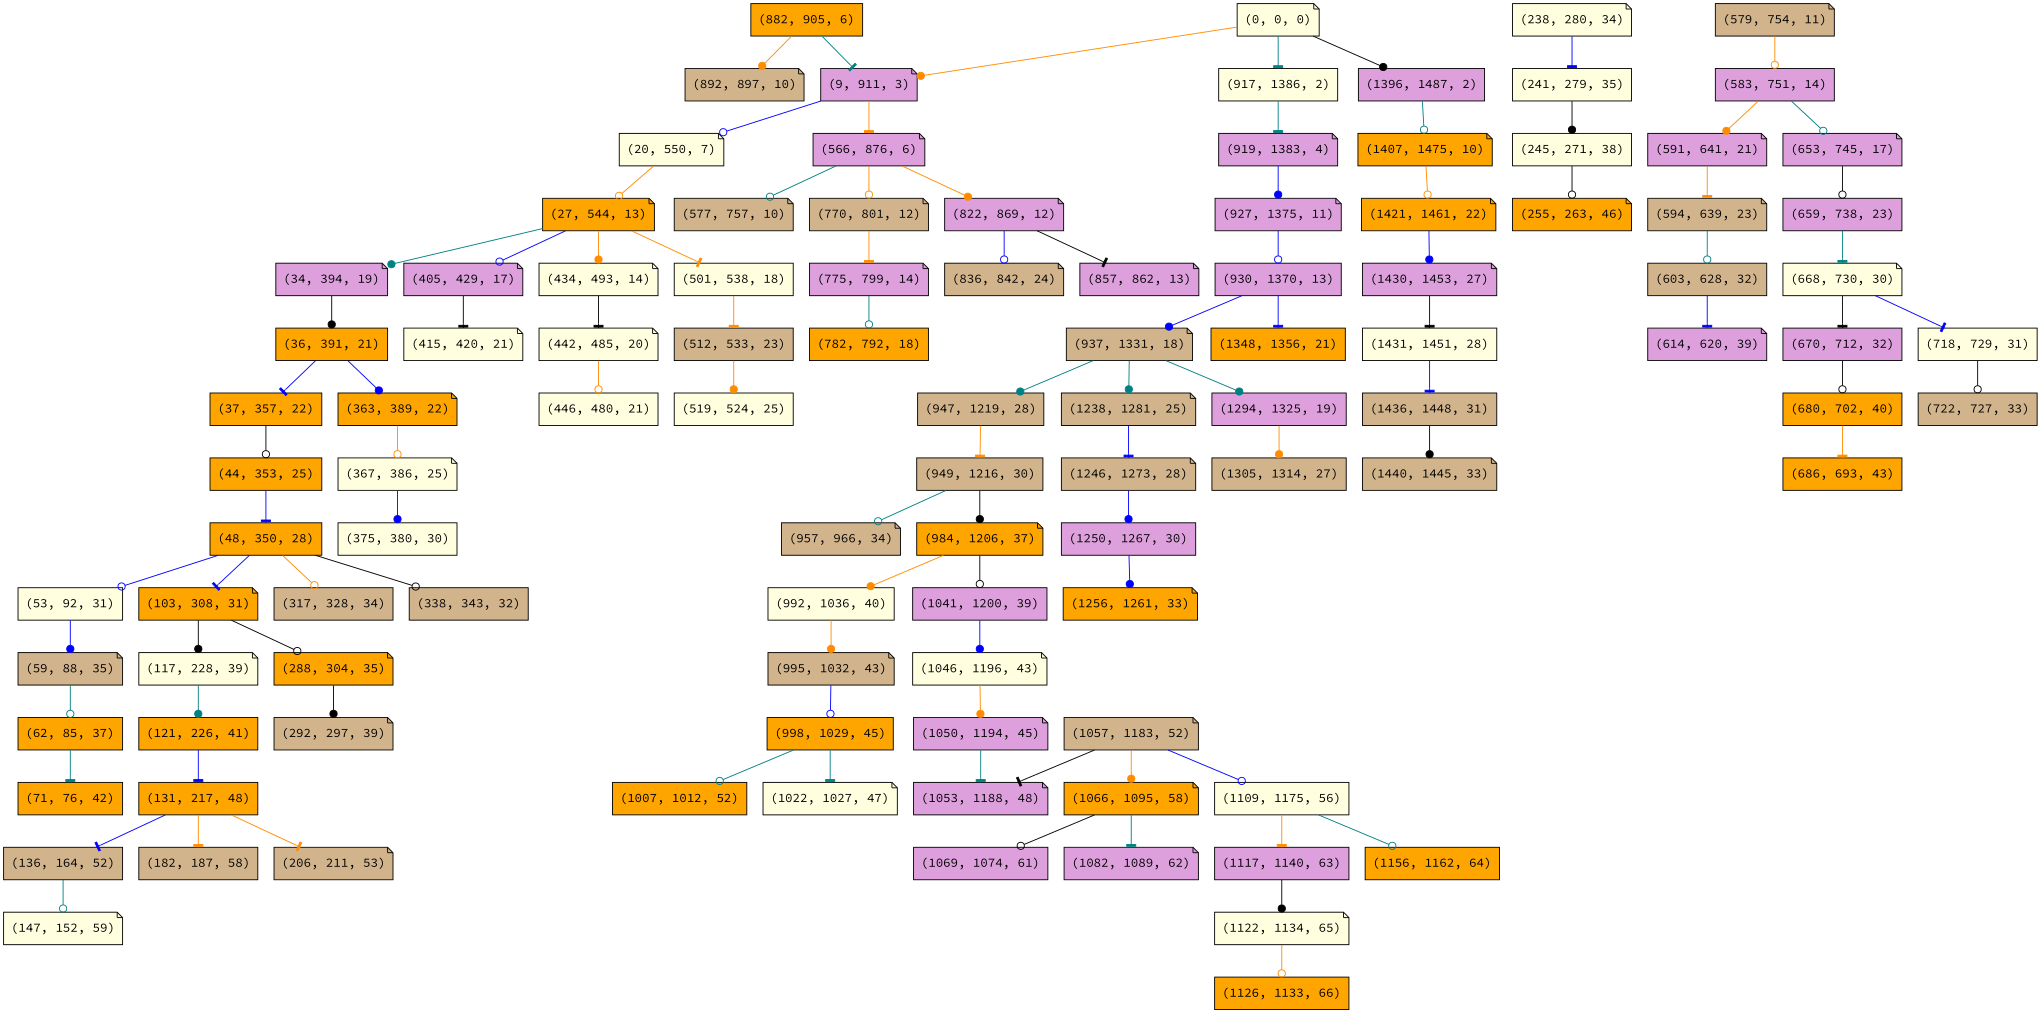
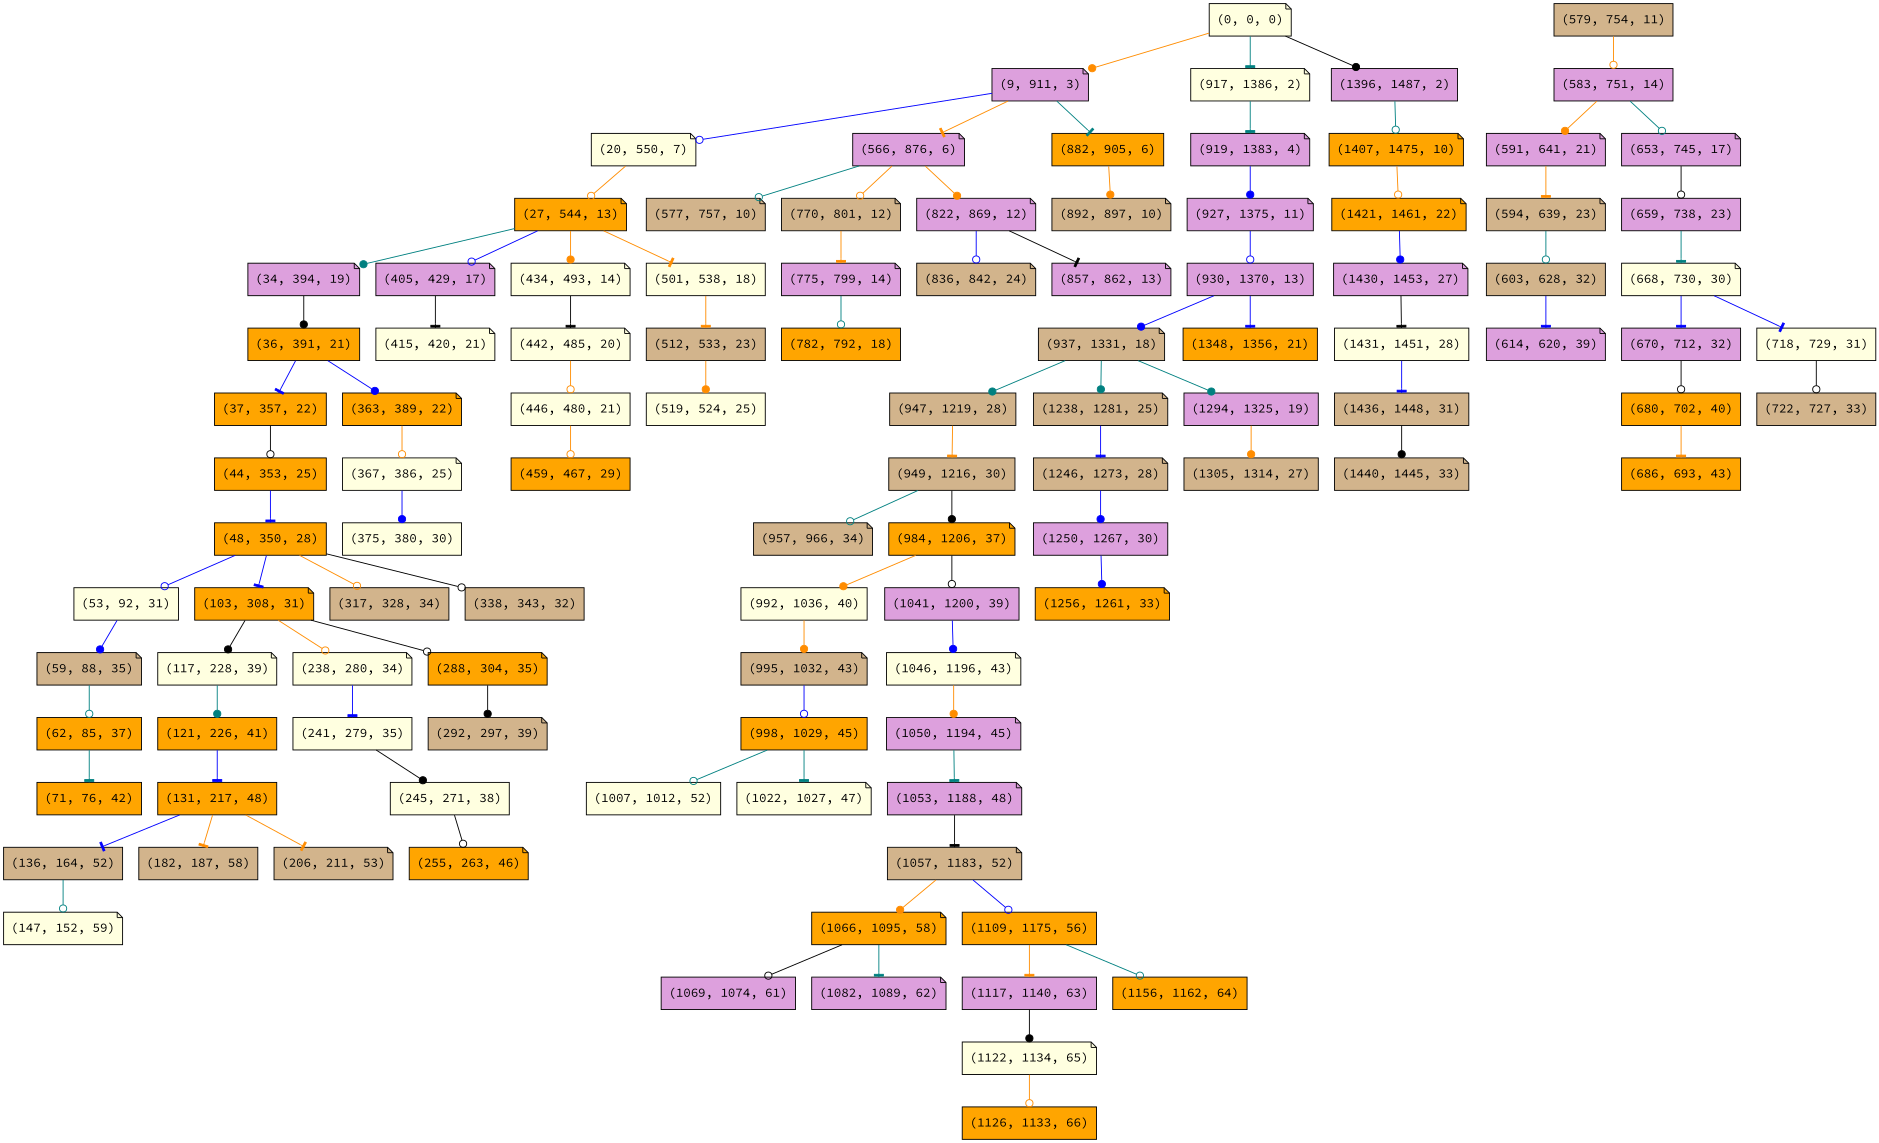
node "(579, 754, 11)": shape note -> box
edge "(882, 905, 6)" -> "(9, 911, 3)": reversed
node "(917, 1386, 2)": shape box -> note
edge "(668, 730, 30)" -> "(670, 712, 32)": color black -> blue
node "(459, 467, 29)": added
edge "(103, 308, 31)" -> "(238, 280, 34)": added
edge "(1057, 1183, 52)" -> "(1053, 1188, 48)": reversed
node "(1007, 1012, 52)": fillcolor orange -> lightyellow
node "(1109, 1175, 56)": fillcolor lightyellow -> orange
